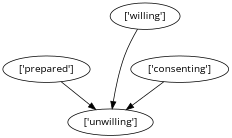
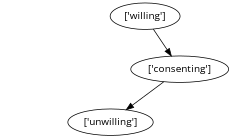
edge "['willing']" -> "['unwilling']": now "['willing']" -> "['consenting']"
node "['prepared']": removed
